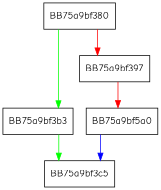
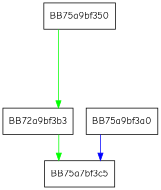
node "BB75a9bf380": label "BB75a9bf380" -> "BB75a9bf350"
node "BB75a9bf397": removed
node "BB75a9bf3b3": label "BB75a9bf3b3" -> "BB72a9bf3b3"
node "BB75a9bf5a0": label "BB75a9bf5a0" -> "BB75a9bf3a0"
node "BB75a9bf3c5": label "BB75a9bf3c5" -> "BB75a7bf3c5"
